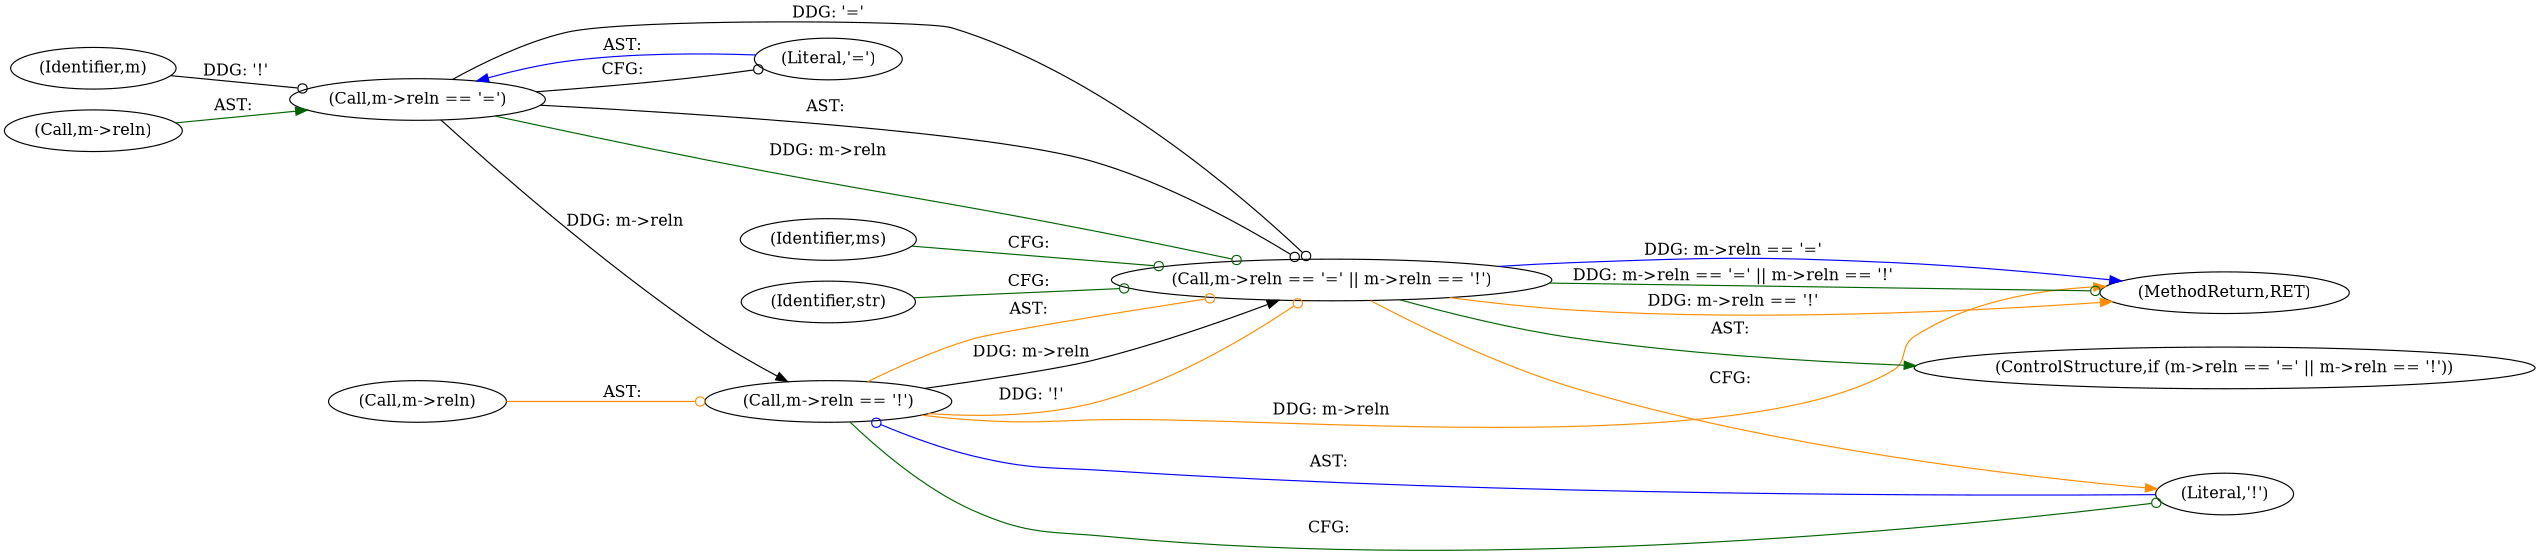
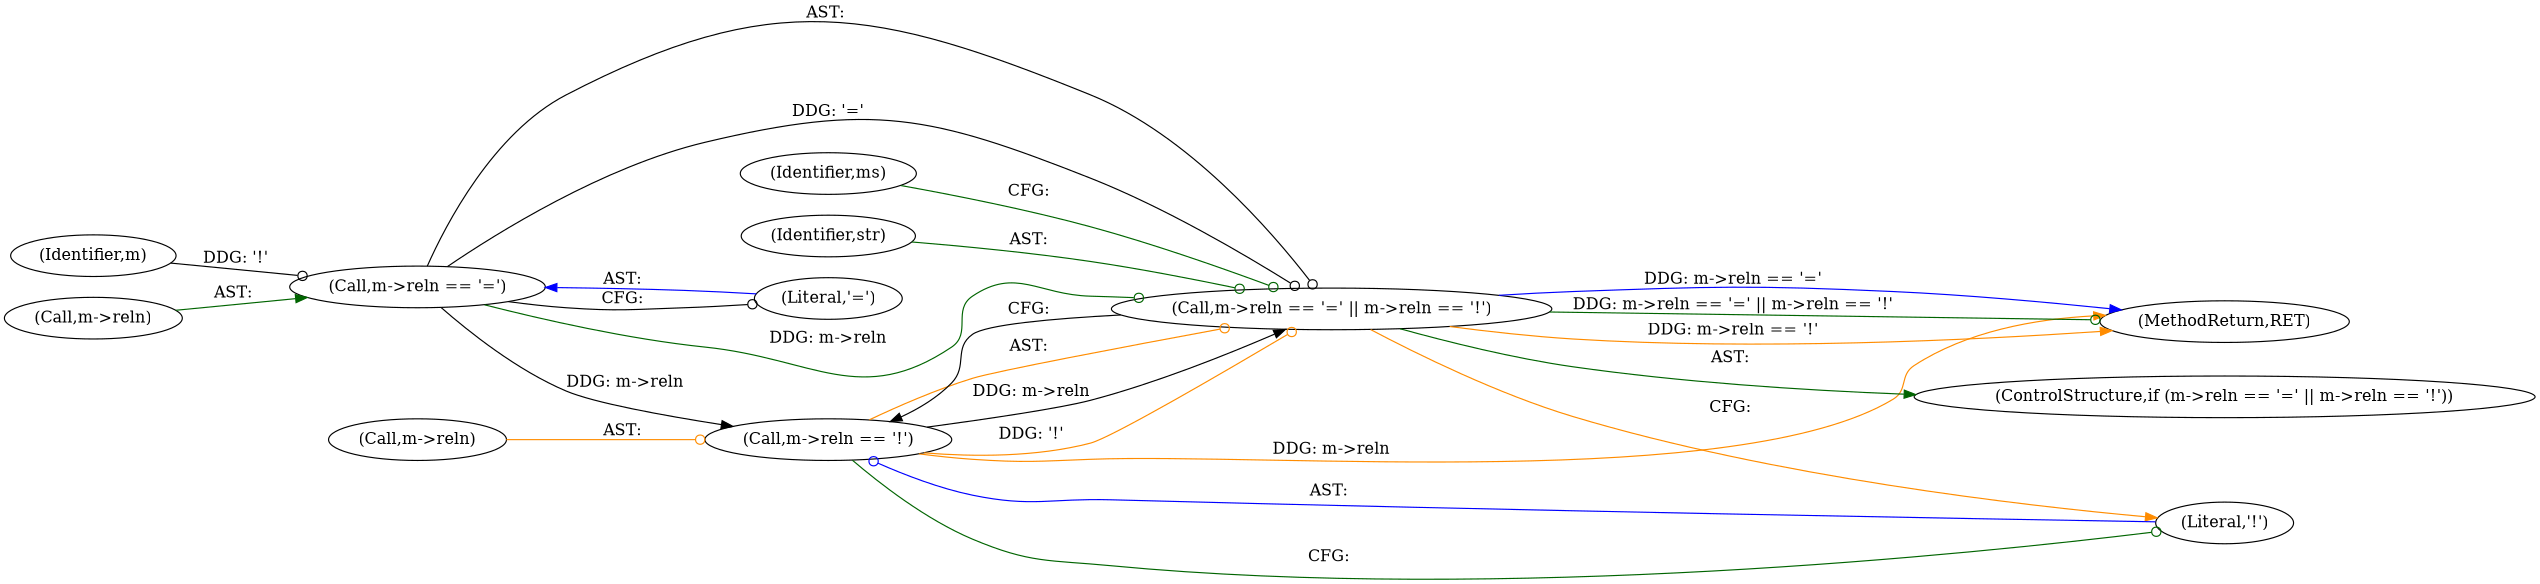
edge "(Identifier,str)" -> "(Call,m->reln == '=' || m->reln == '!')": label "CFG: " -> "AST: "
edge "(Call,m->reln == '=' || m->reln == '!')" -> "(Call,m->reln == '!')": added, label "CFG:"
